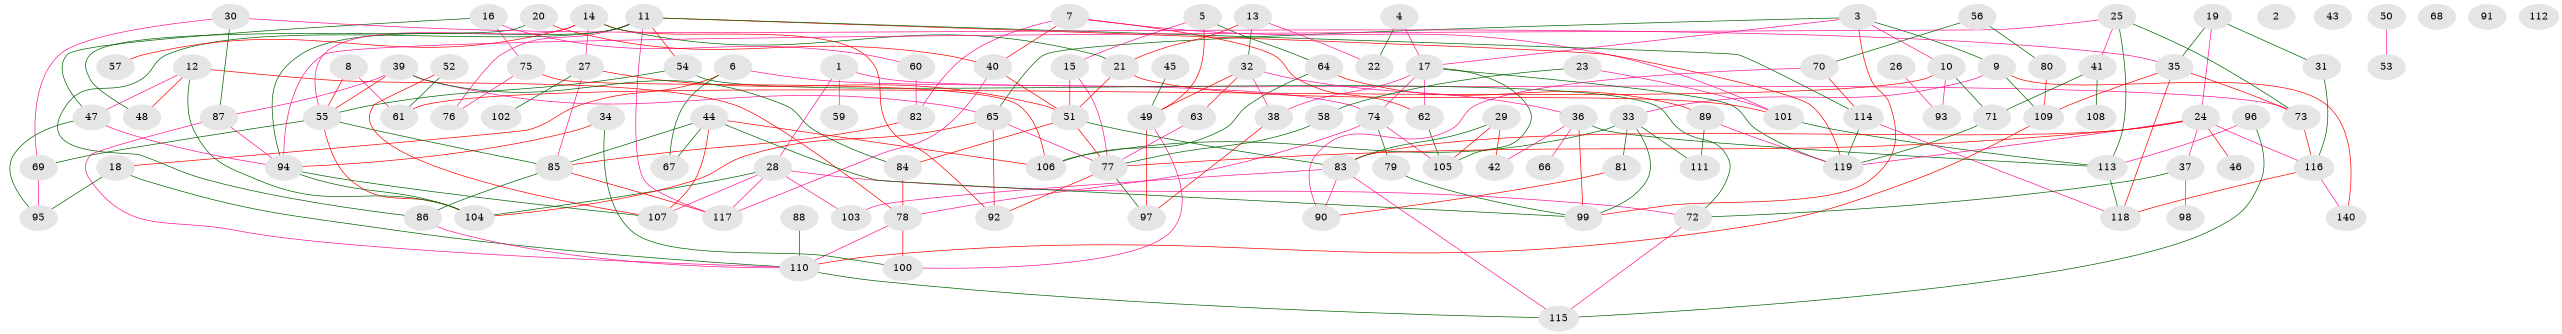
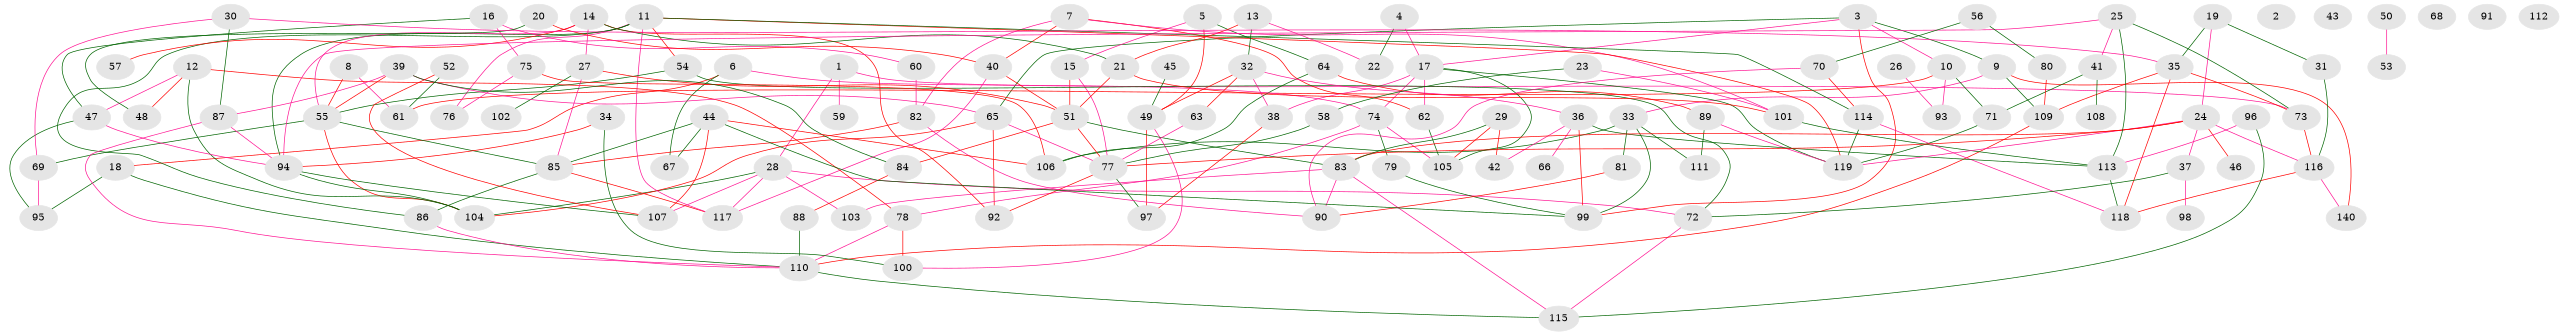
edge "84" -- "78": now "84" -- "88"
edge "82" -- "90": added
